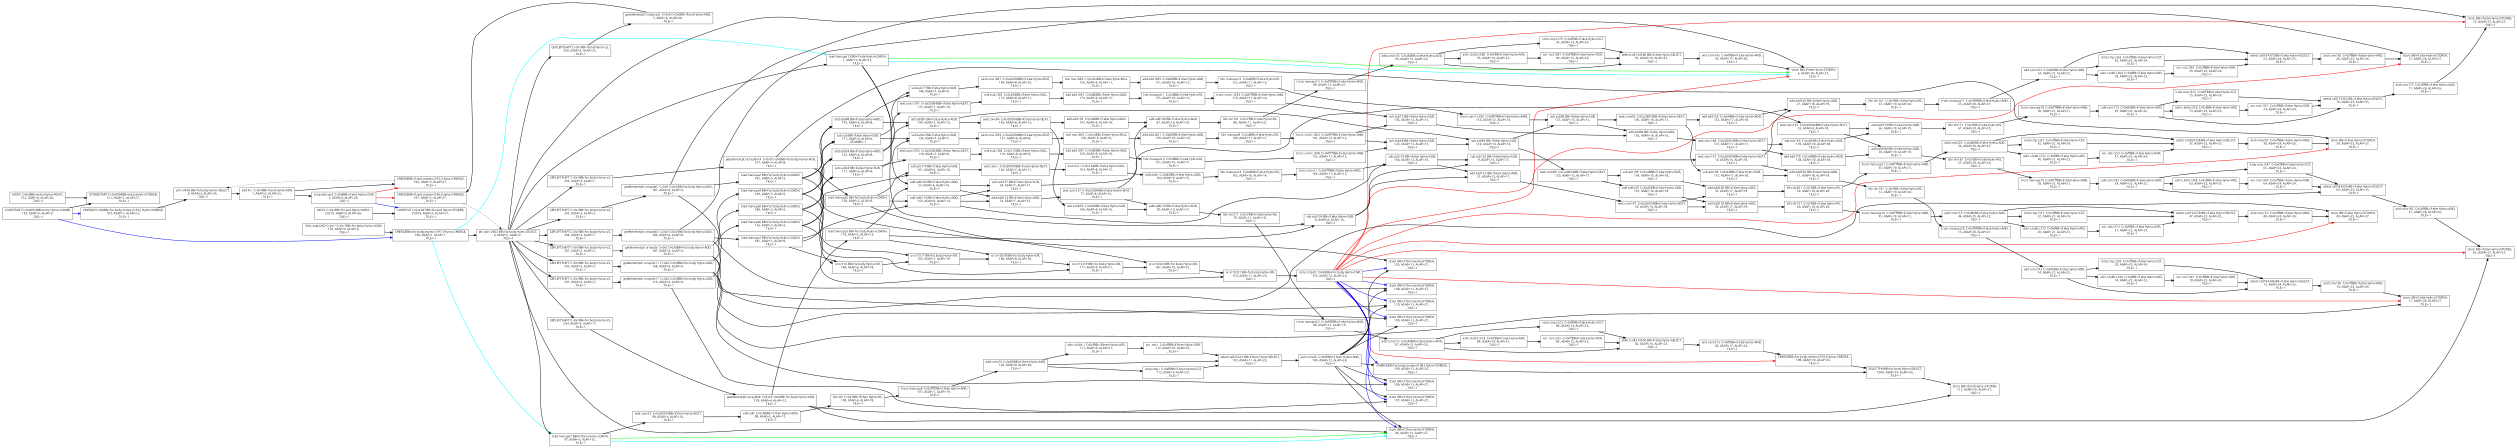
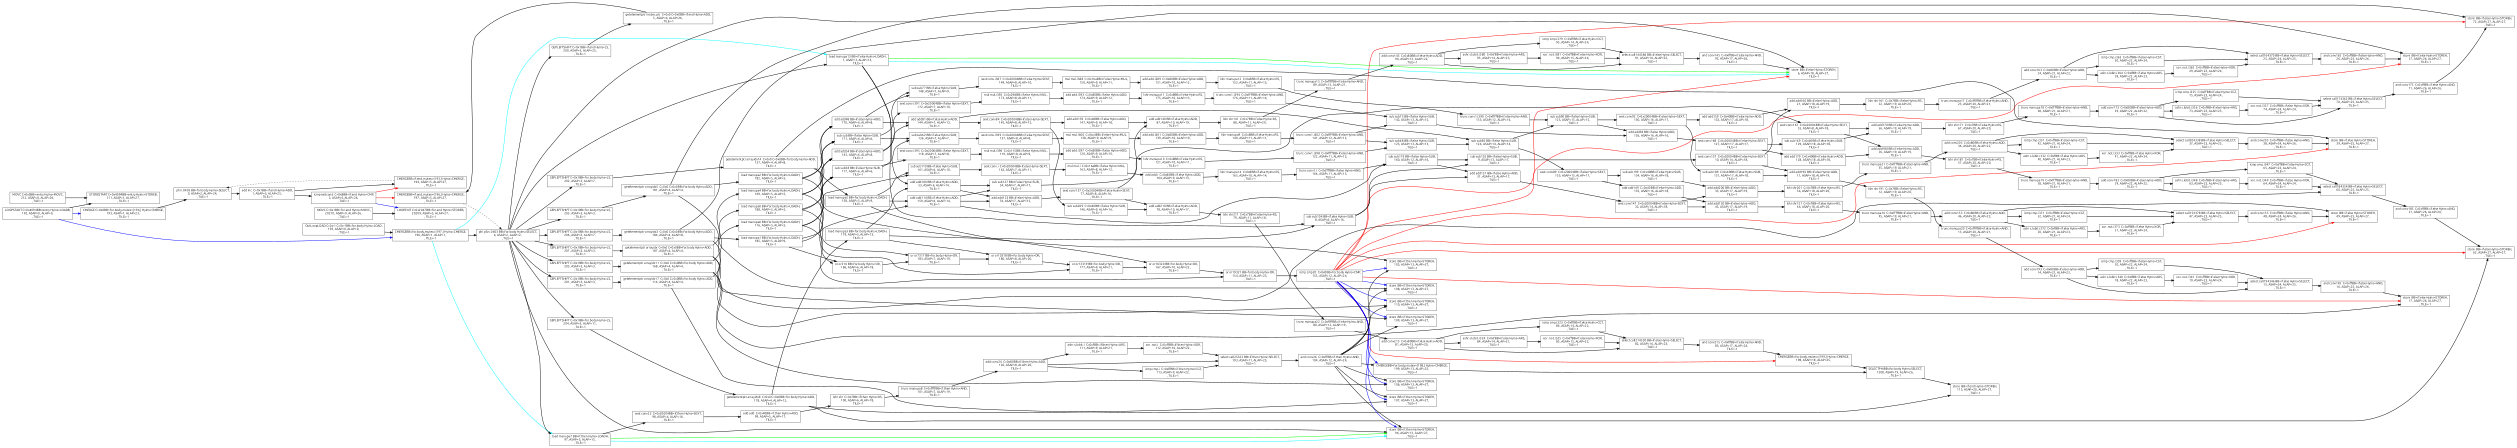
node "sub sub BB=if.else HyIns=SUB, 171, ASAP=6, ALAP=6, , STOREB=-1": label "sub sub BB=if.else HyIns=SUB, 171, ASAP=6, ALAP=6, , STOREB=-1" -> "sub sub BB=if.else HyIns=SUB, 171, ASAP=6, ALAP=6, , TILE=-1"
